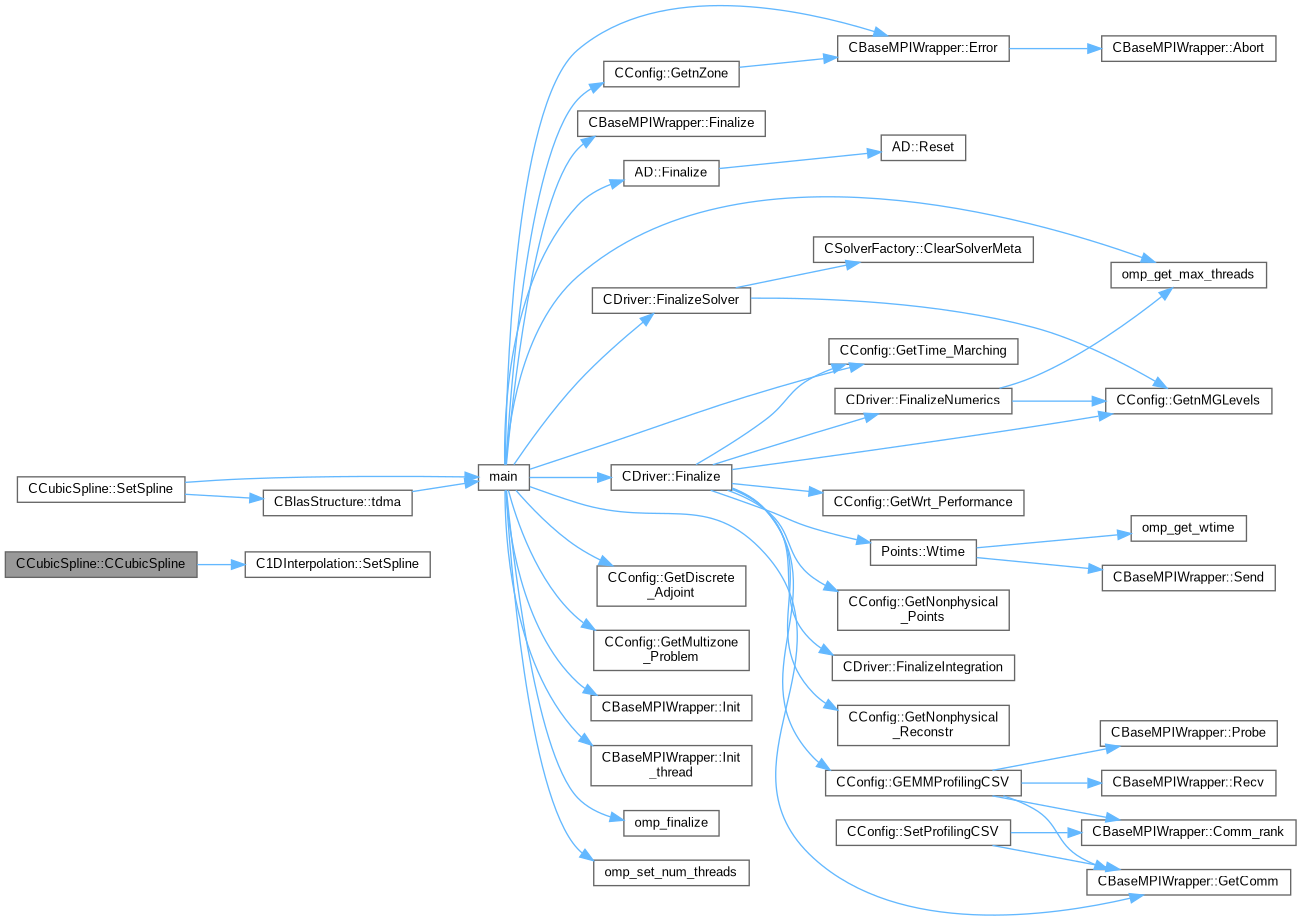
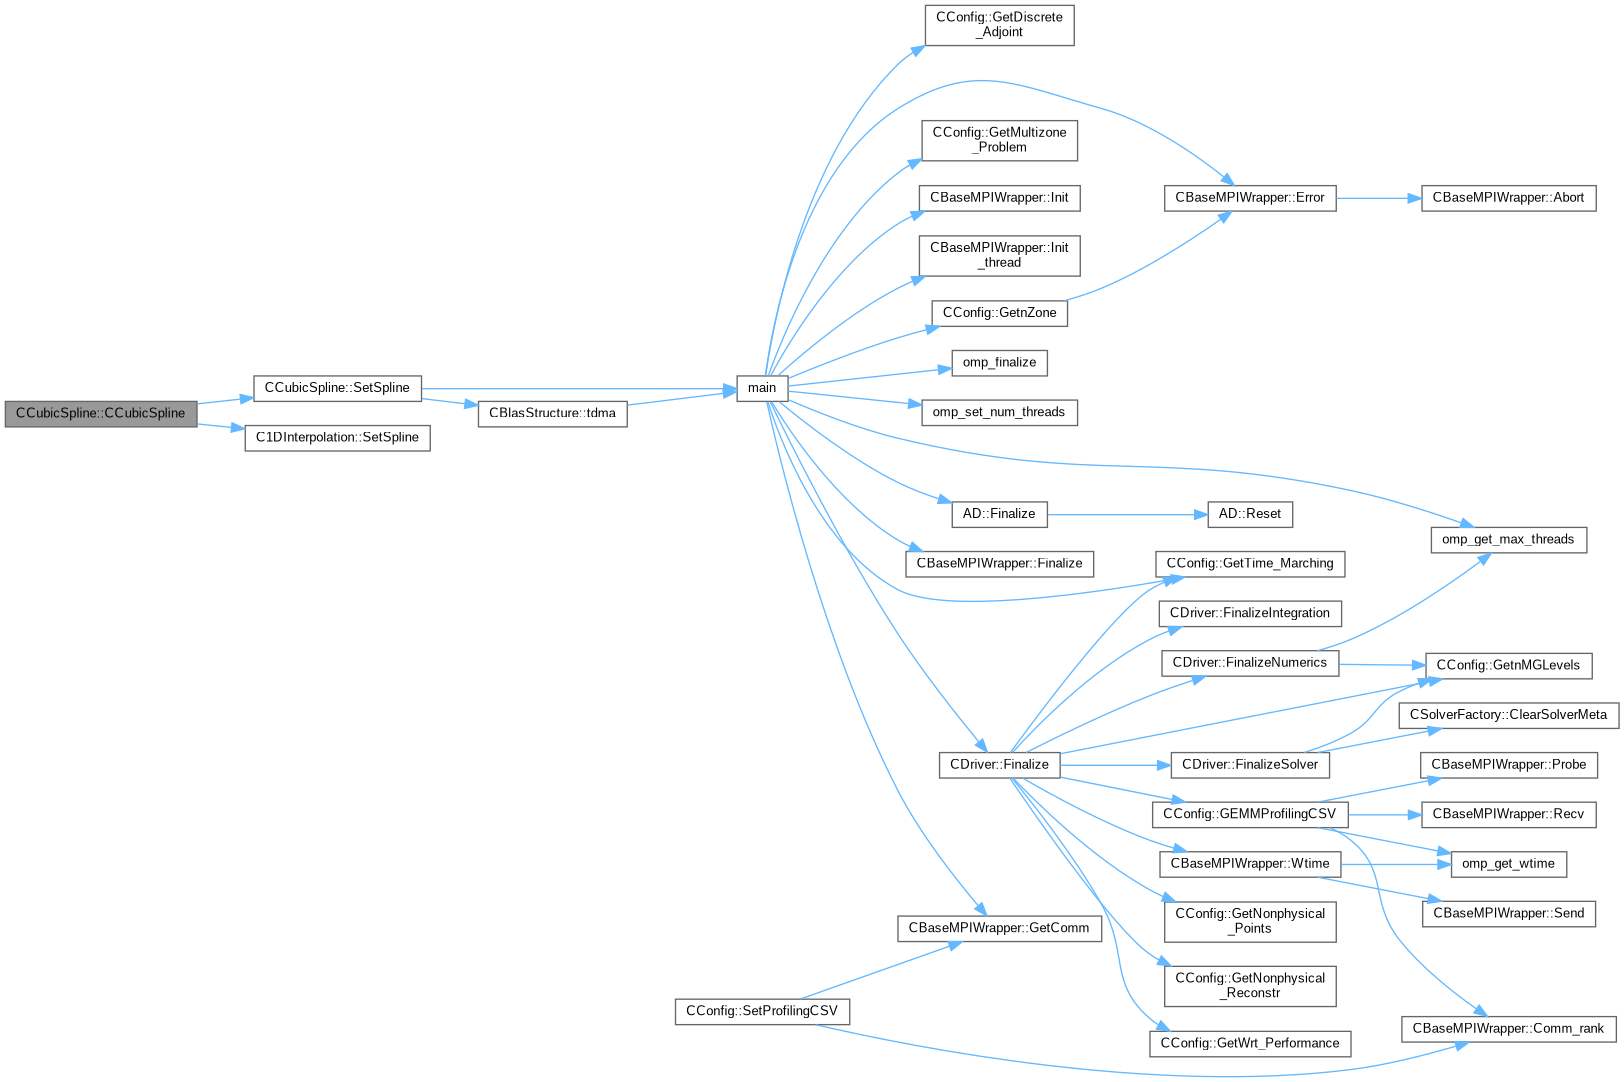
edge "main" -> "CDriver::FinalizeSolver": now "CDriver::Finalize" -> "CDriver::FinalizeSolver"
edge "CCubicSpline::CCubicSpline" -> "CCubicSpline::SetSpline": added
node "Points::Wtime": label "Points::Wtime" -> "CBaseMPIWrapper::Wtime"
edge "CConfig::GEMMProfilingCSV" -> "CBaseMPIWrapper::GetComm": now "CConfig::GEMMProfilingCSV" -> "omp_get_wtime"
